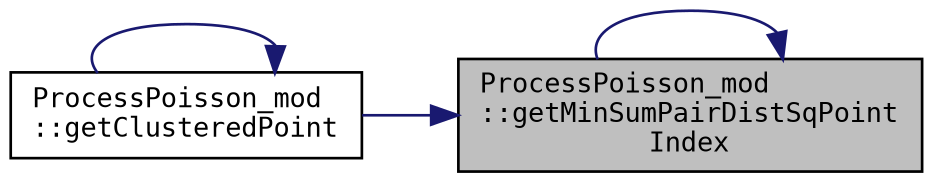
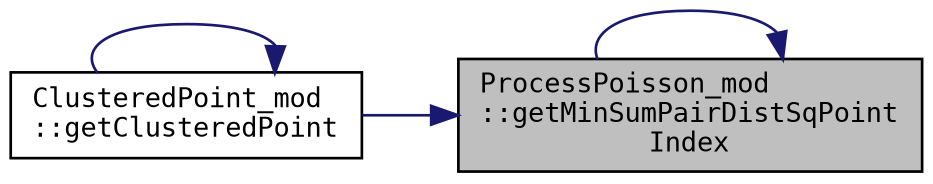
node "ProcessPoisson_mod ::getClusteredPoint": label "ProcessPoisson_mod ::getClusteredPoint" -> "ClusteredPoint_mod ::getClusteredPoint"
